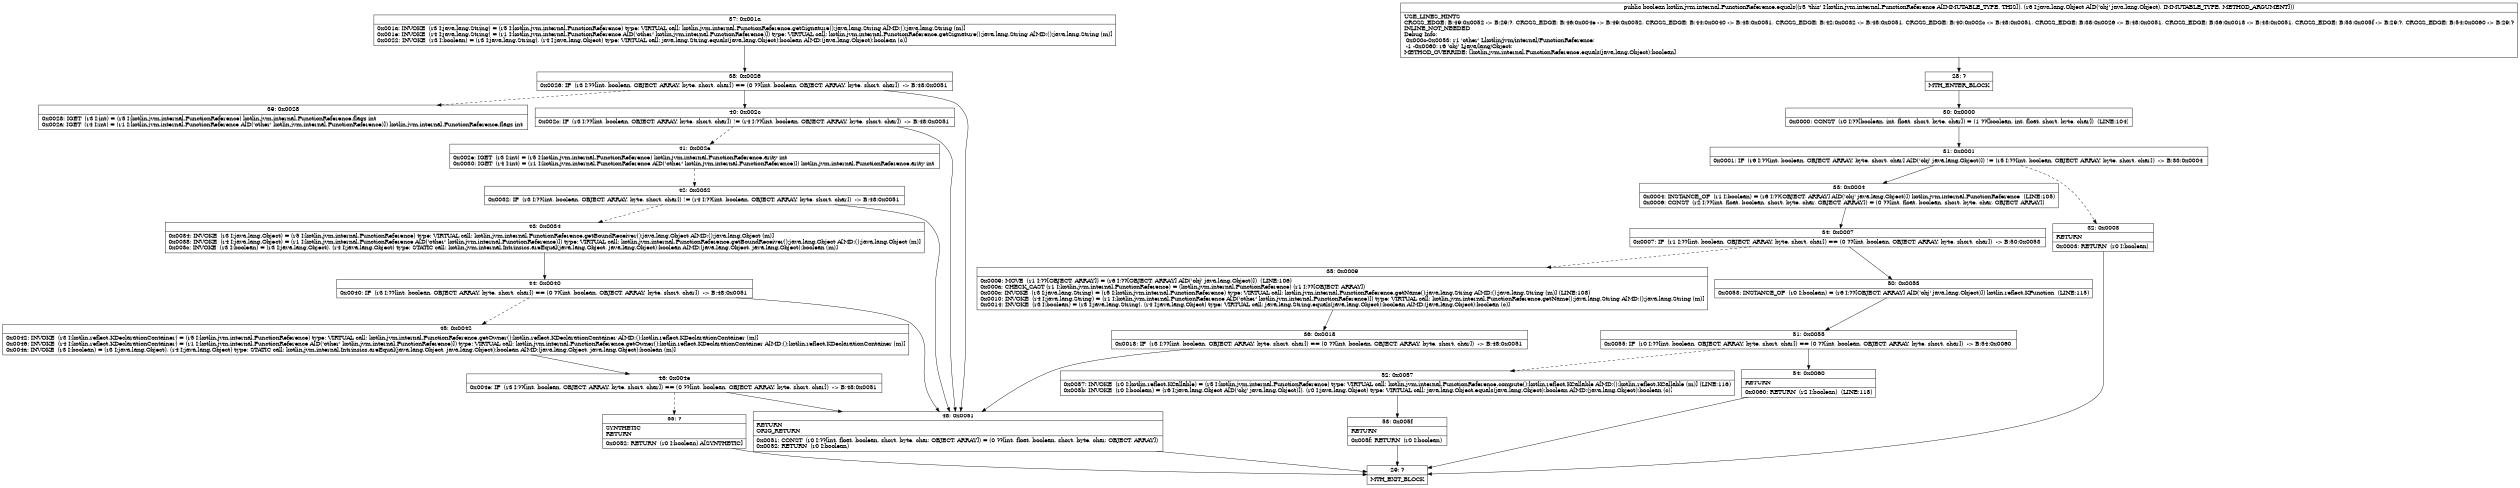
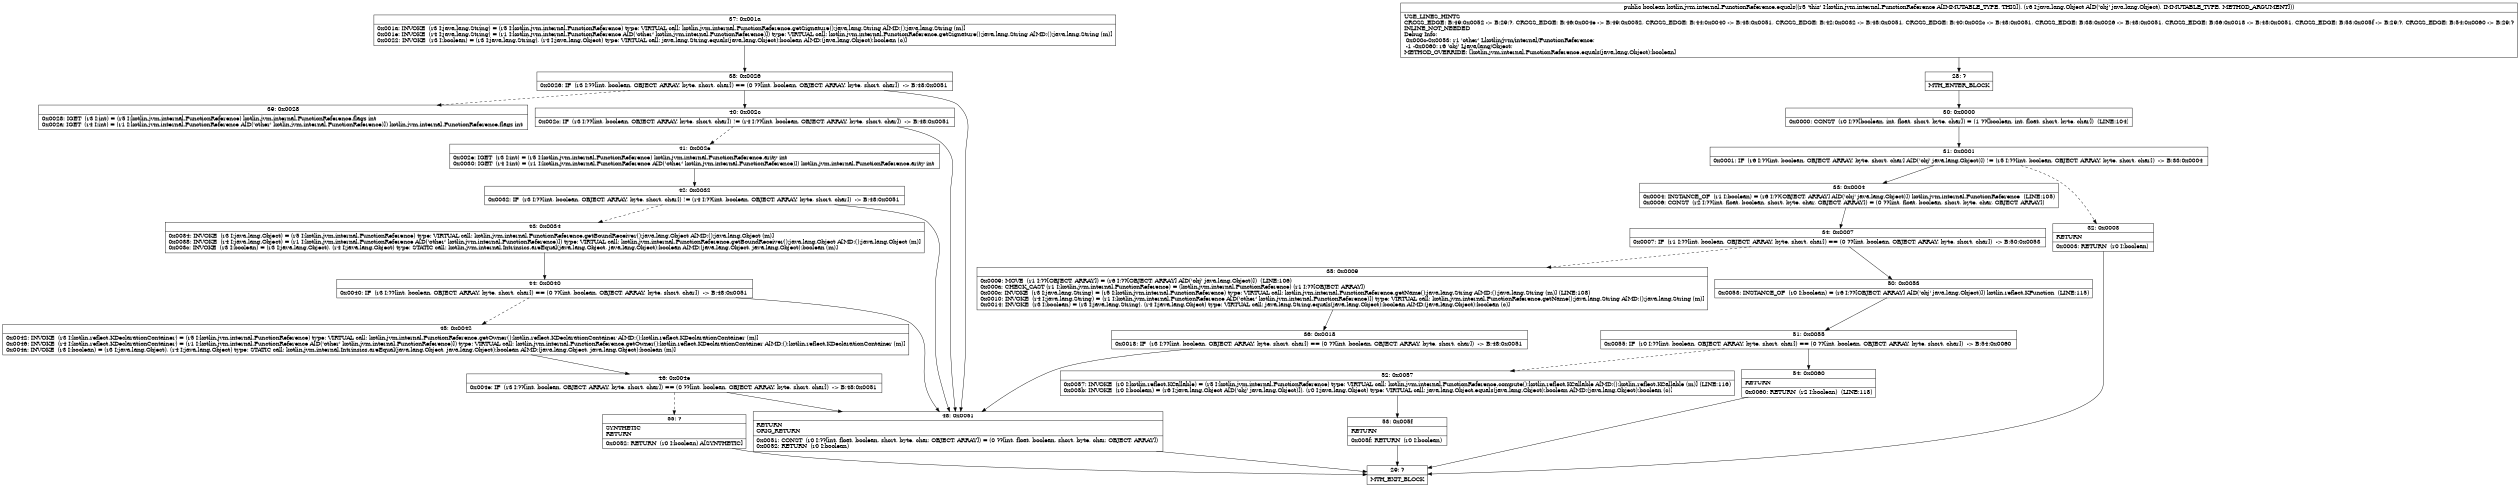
edge "41: 0x002e" -> "42: 0x0032": style dashed -> solid
